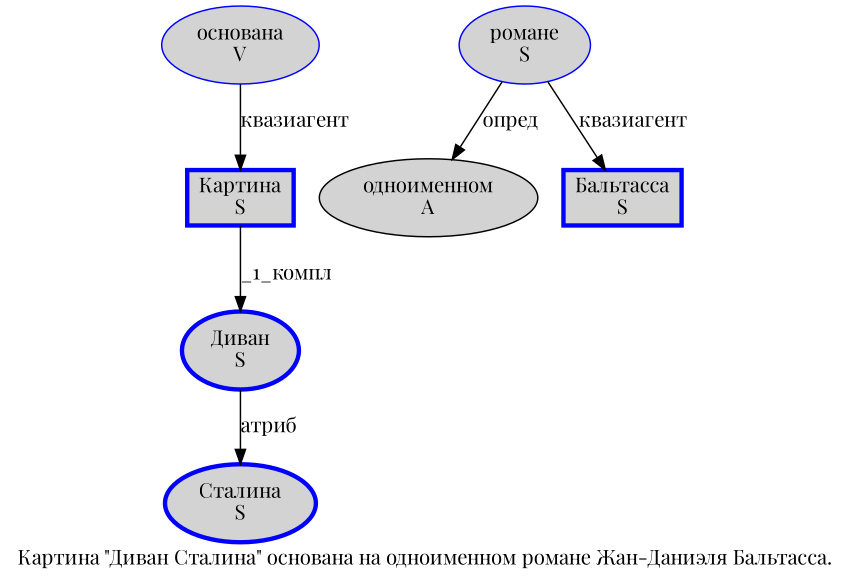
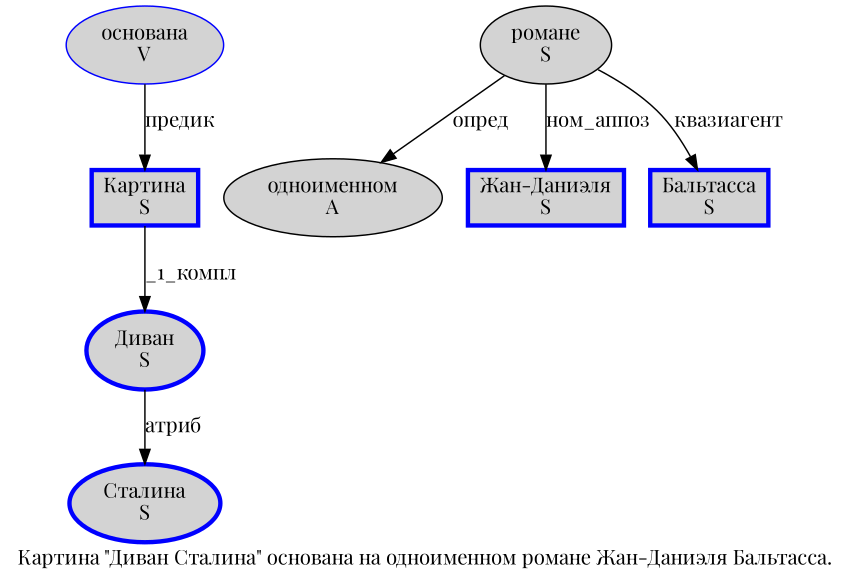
node "романе S": color blue -> black
edge "основана V" -> "Картина S": label "квазиагент" -> "предик"
node "Жан-Даниэля S": added
